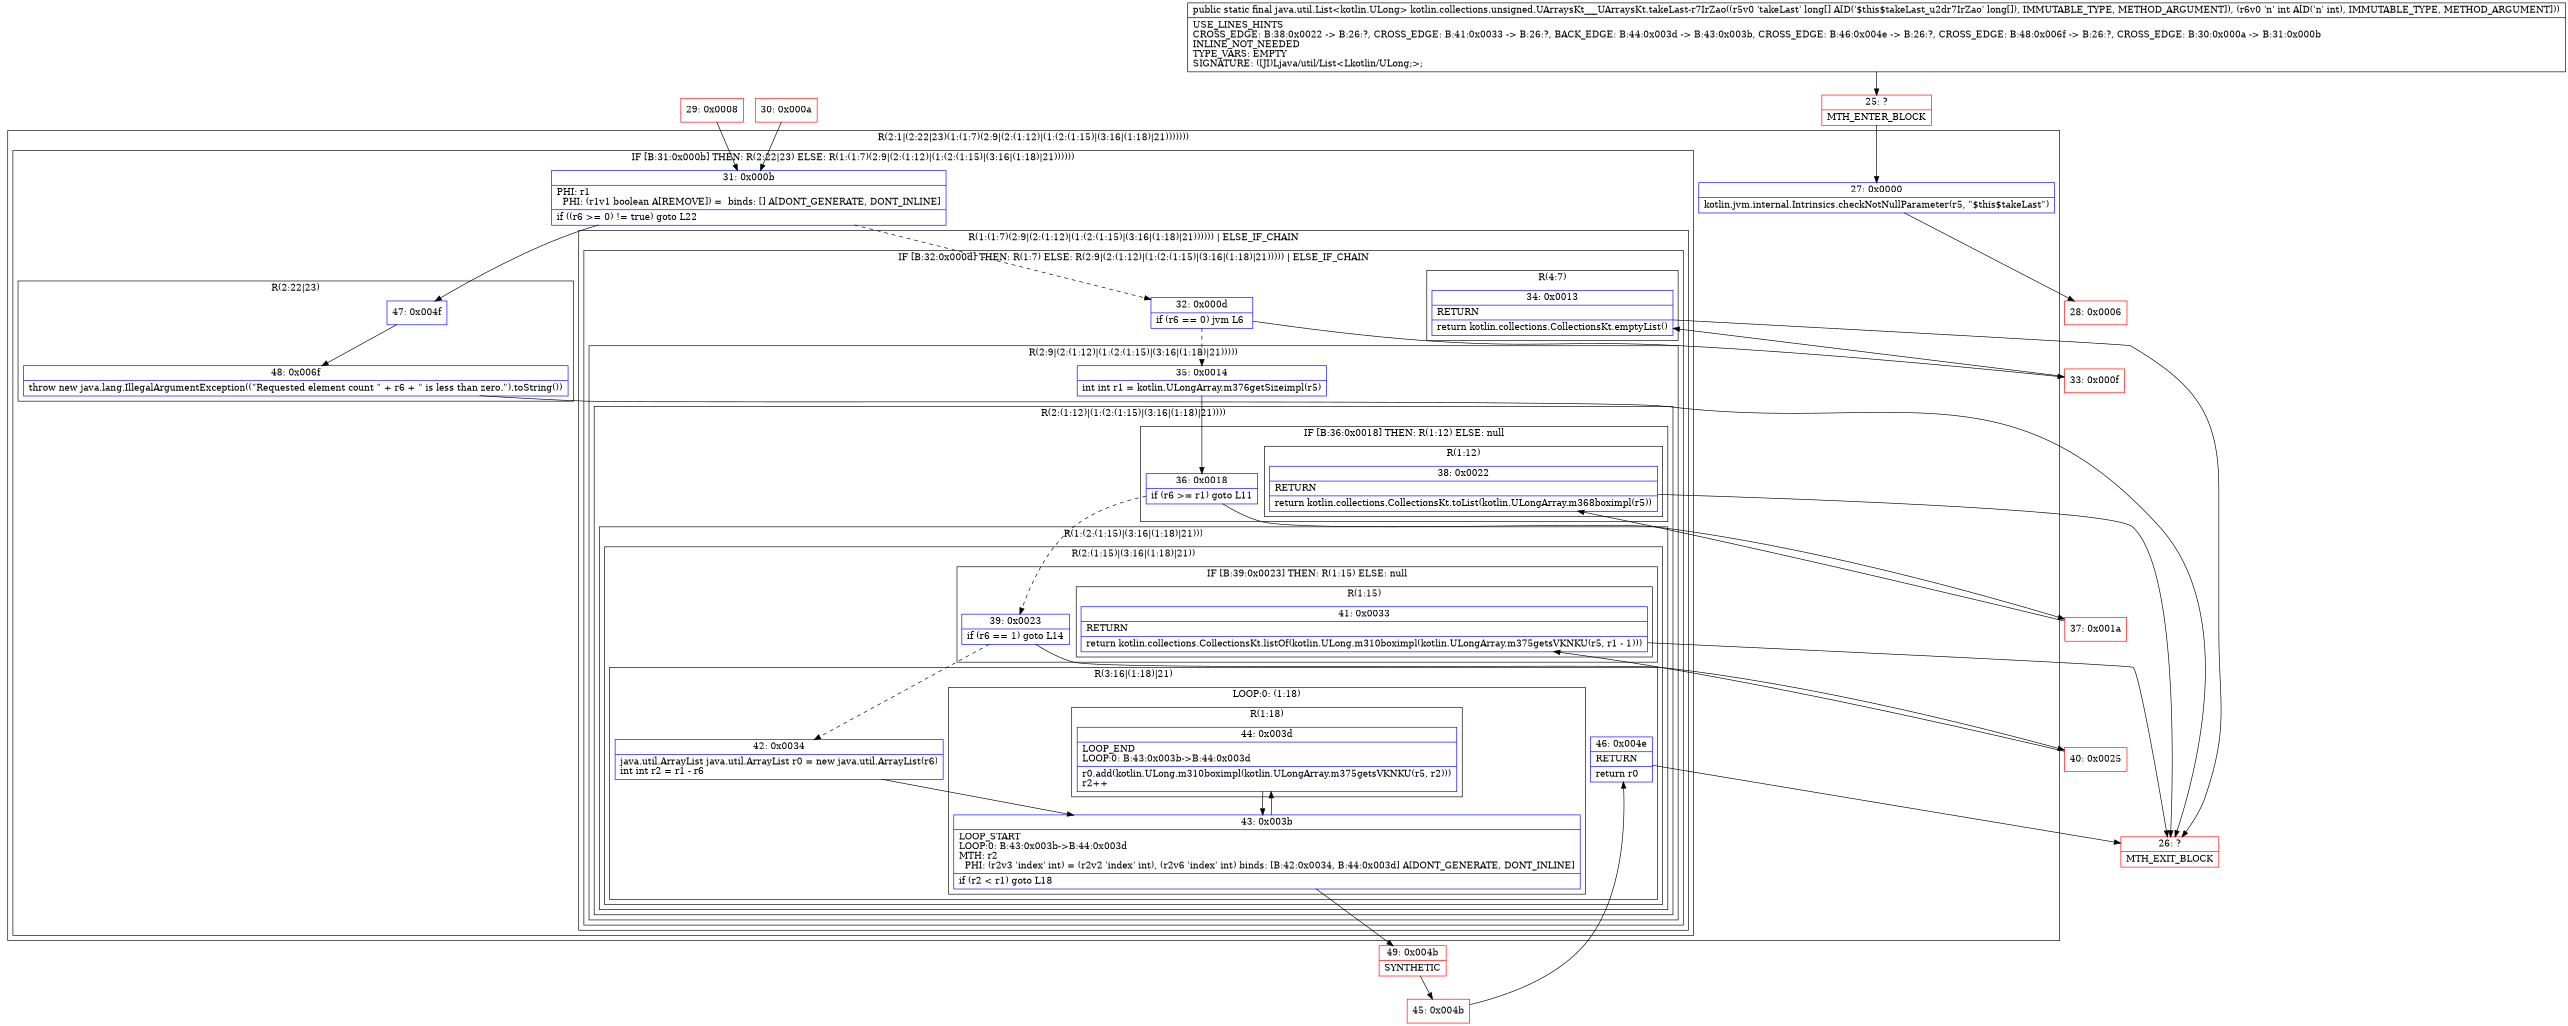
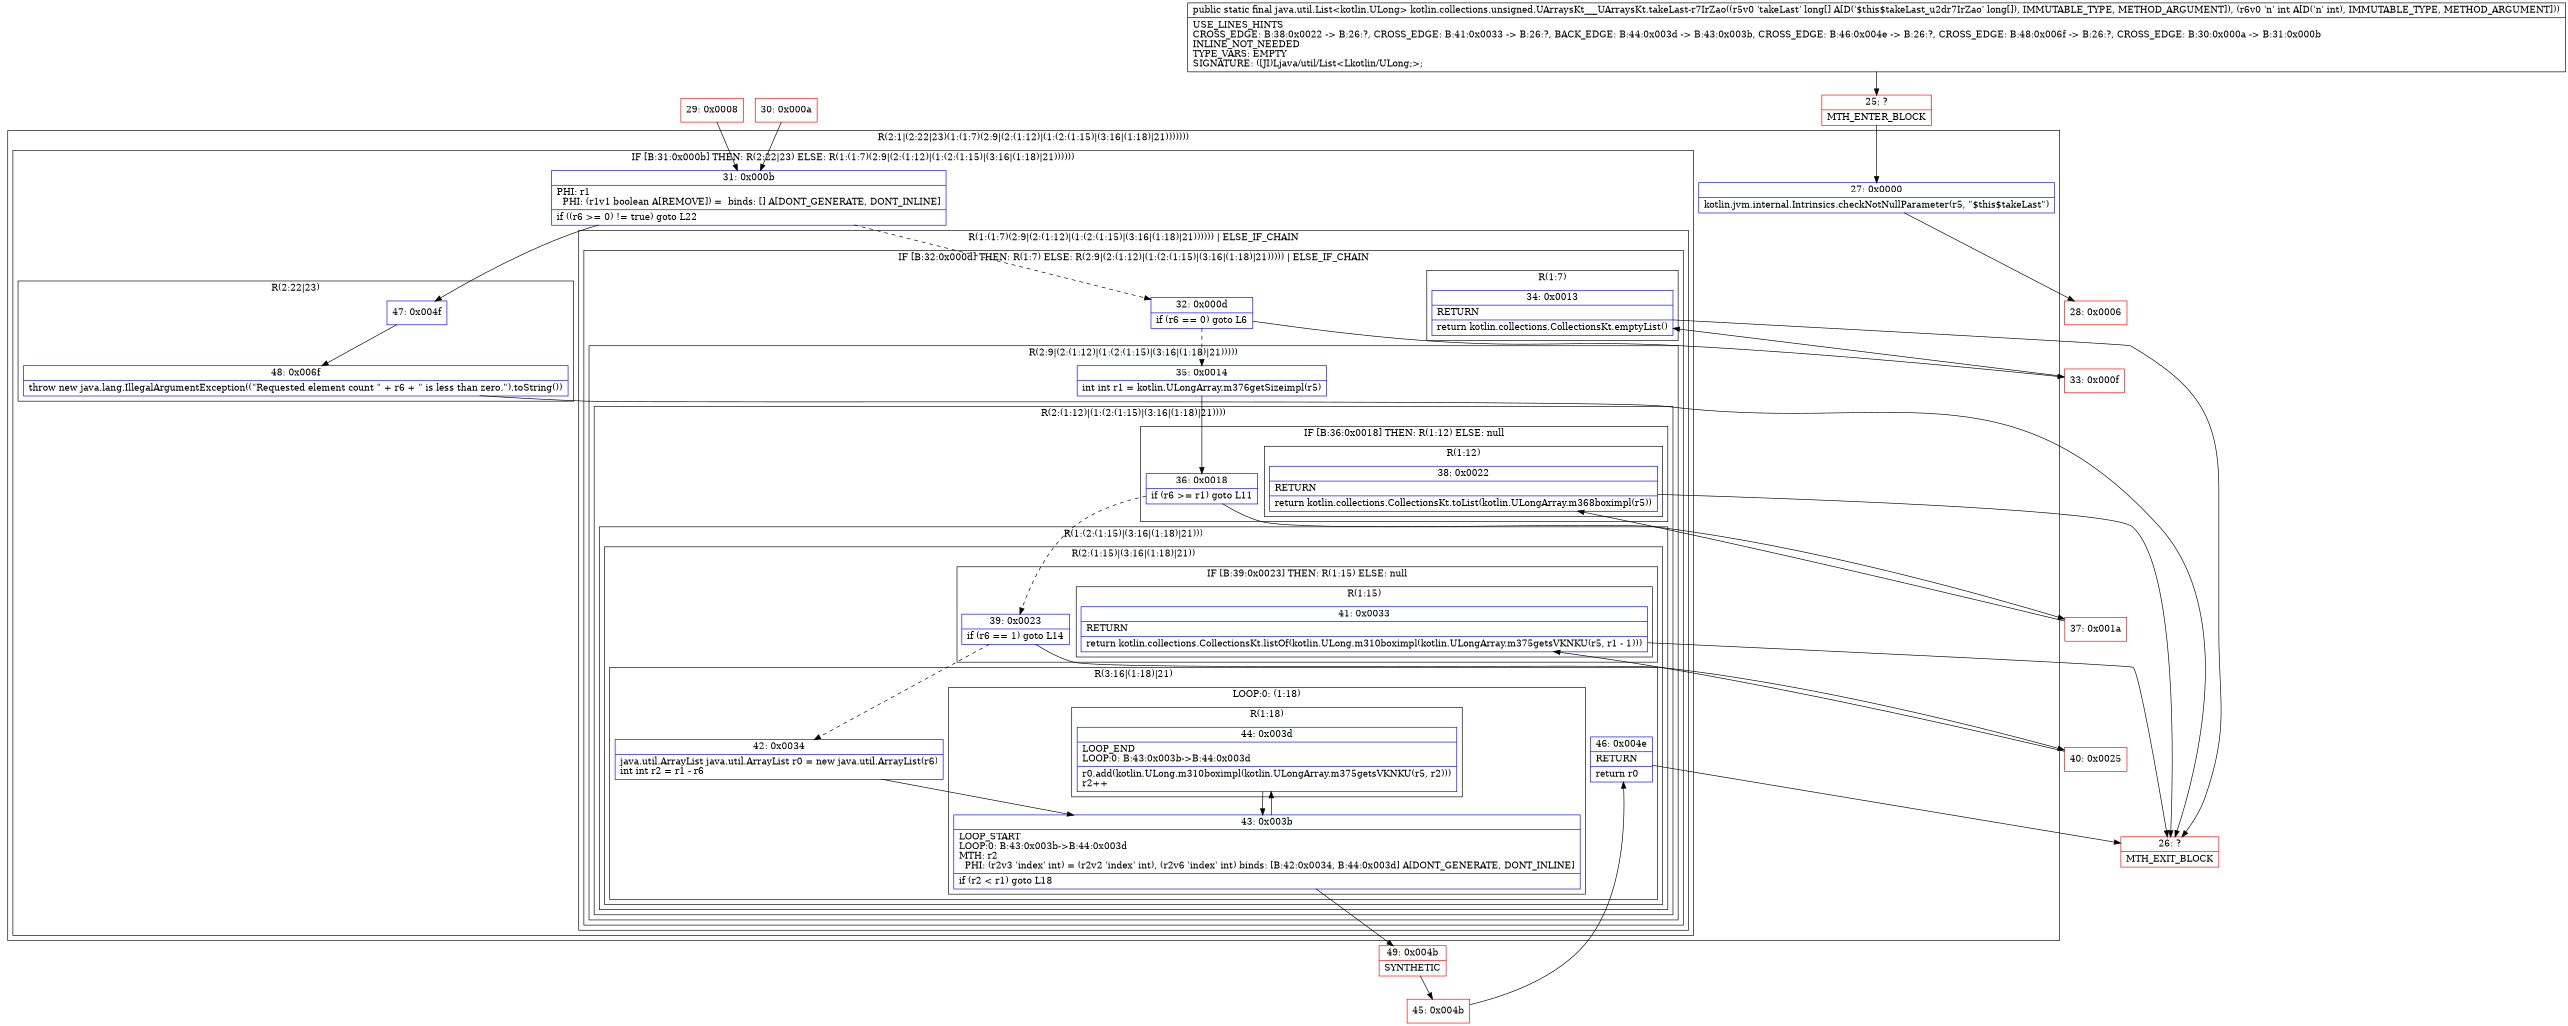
cluster "R(4:7)": label "R(4:7)" -> "R(1:7)"
node "32: 0x000d": text "if (r6 == 0) jvm L6" -> "if (r6 == 0) goto L6"
